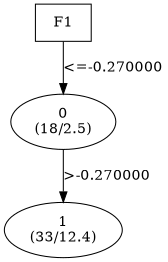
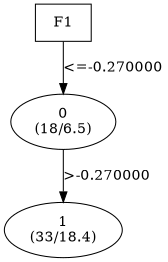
node "0 (18/2.5)": label "0 (18/2.5)" -> "0 (18/6.5)"
node "1 (33/12.4)": label "1 (33/12.4)" -> "1 (33/18.4)"
